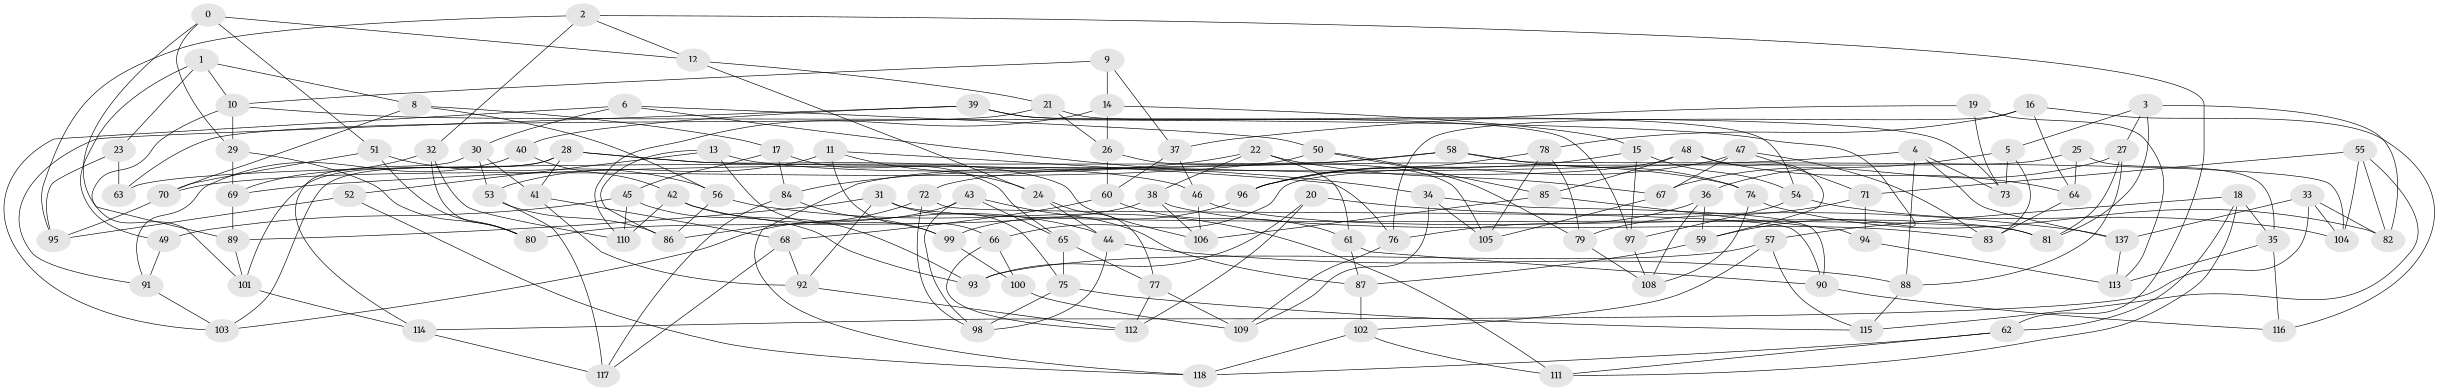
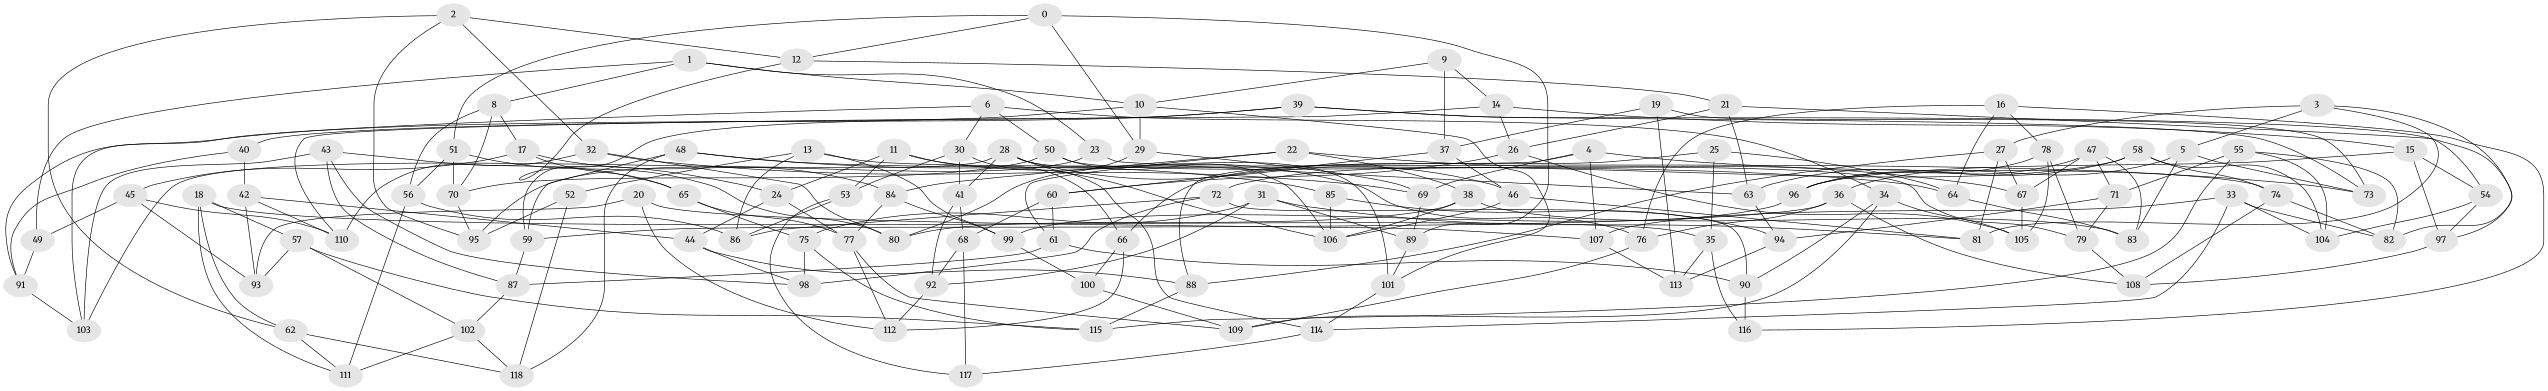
edge "50" -- "85": now "50" -- "106"
edge "63" -- "94": added
node "137": label "137" -> "107"
edge "84" -- "117": now "84" -- "77"
